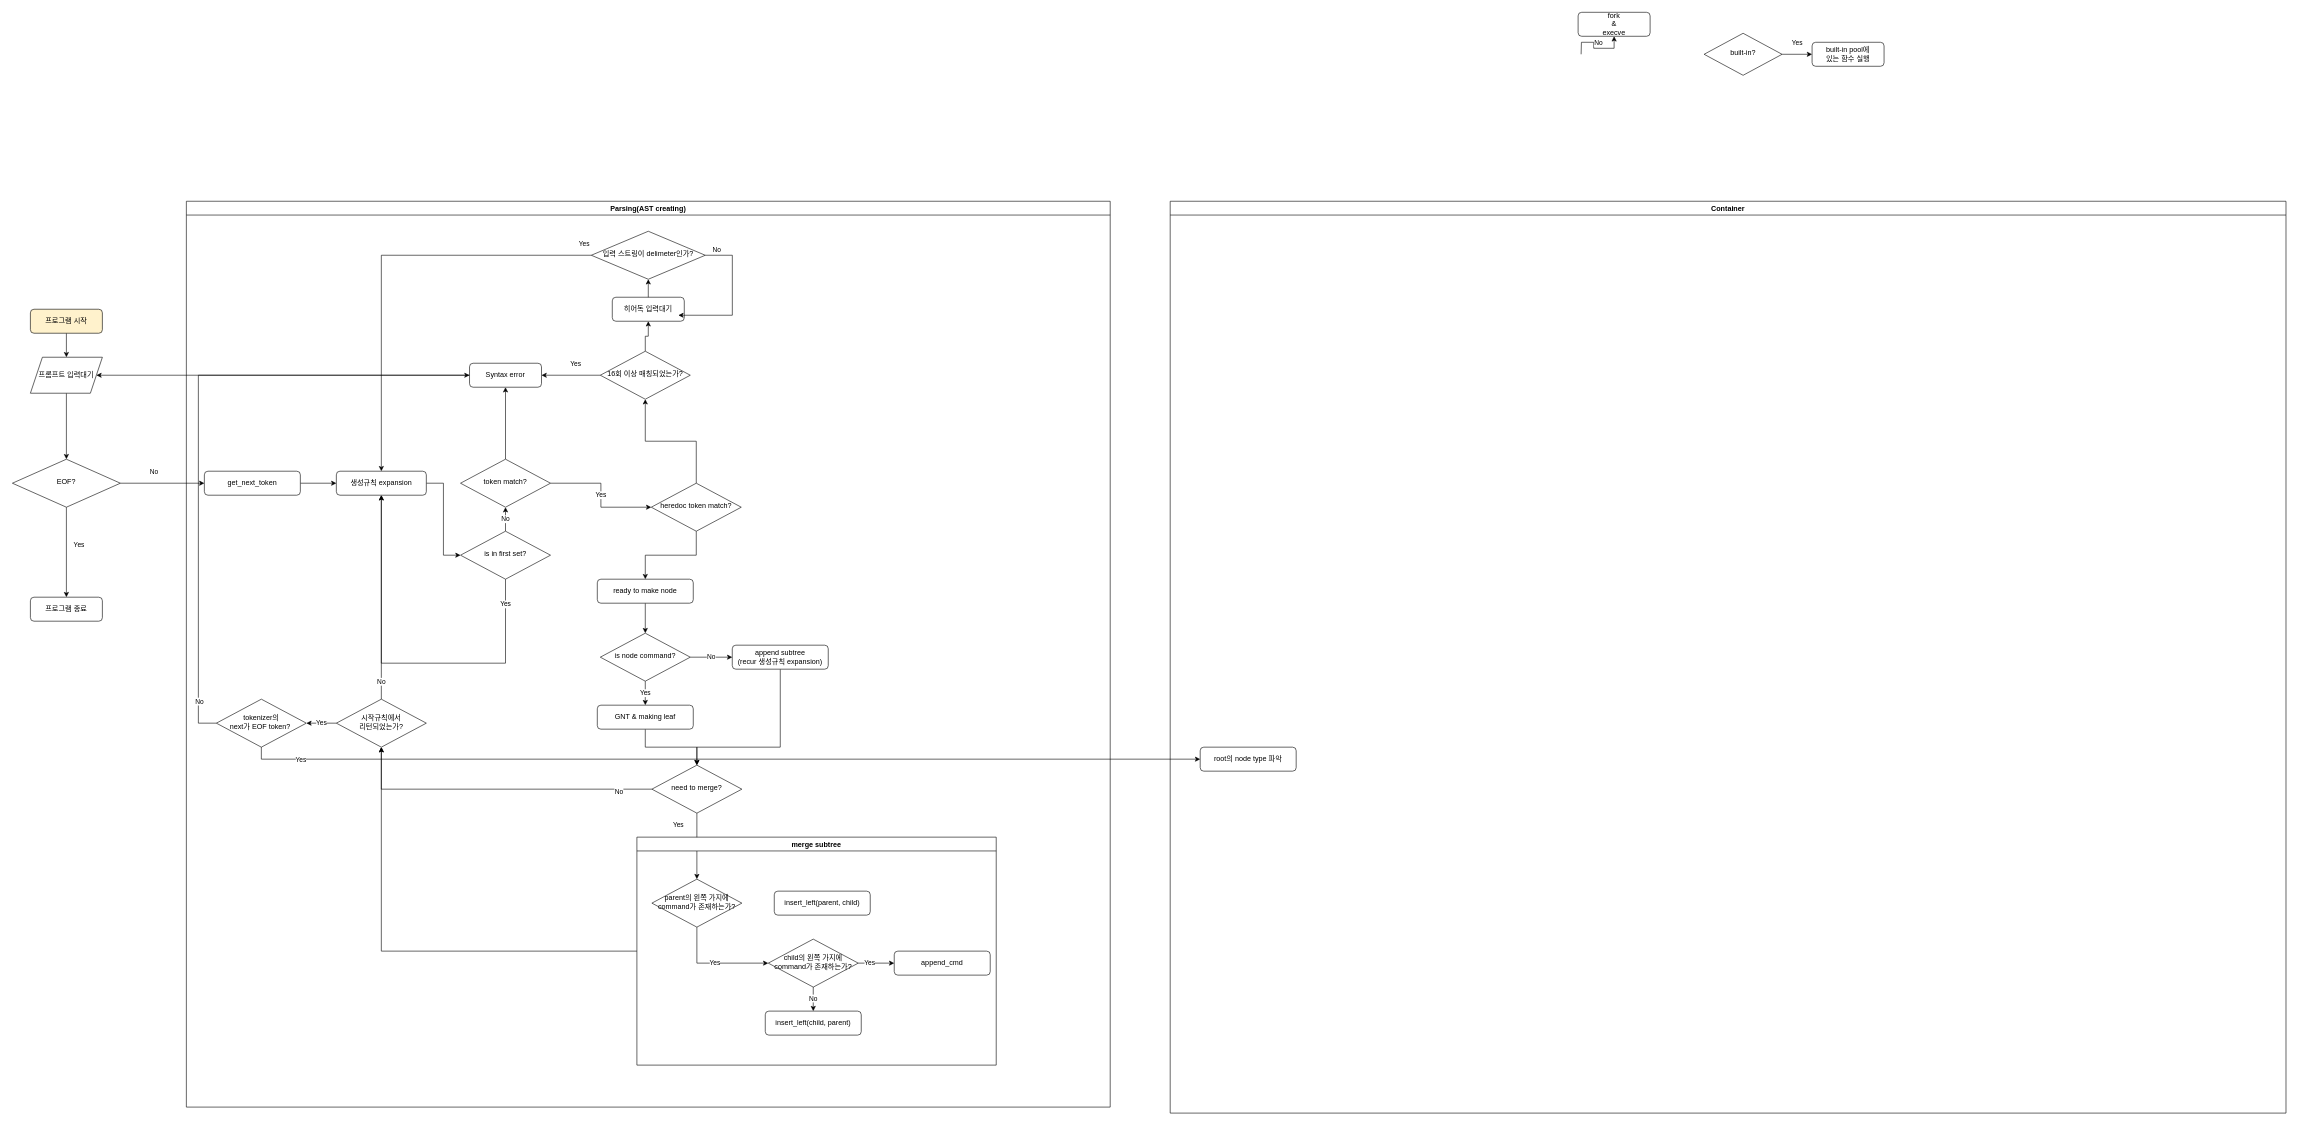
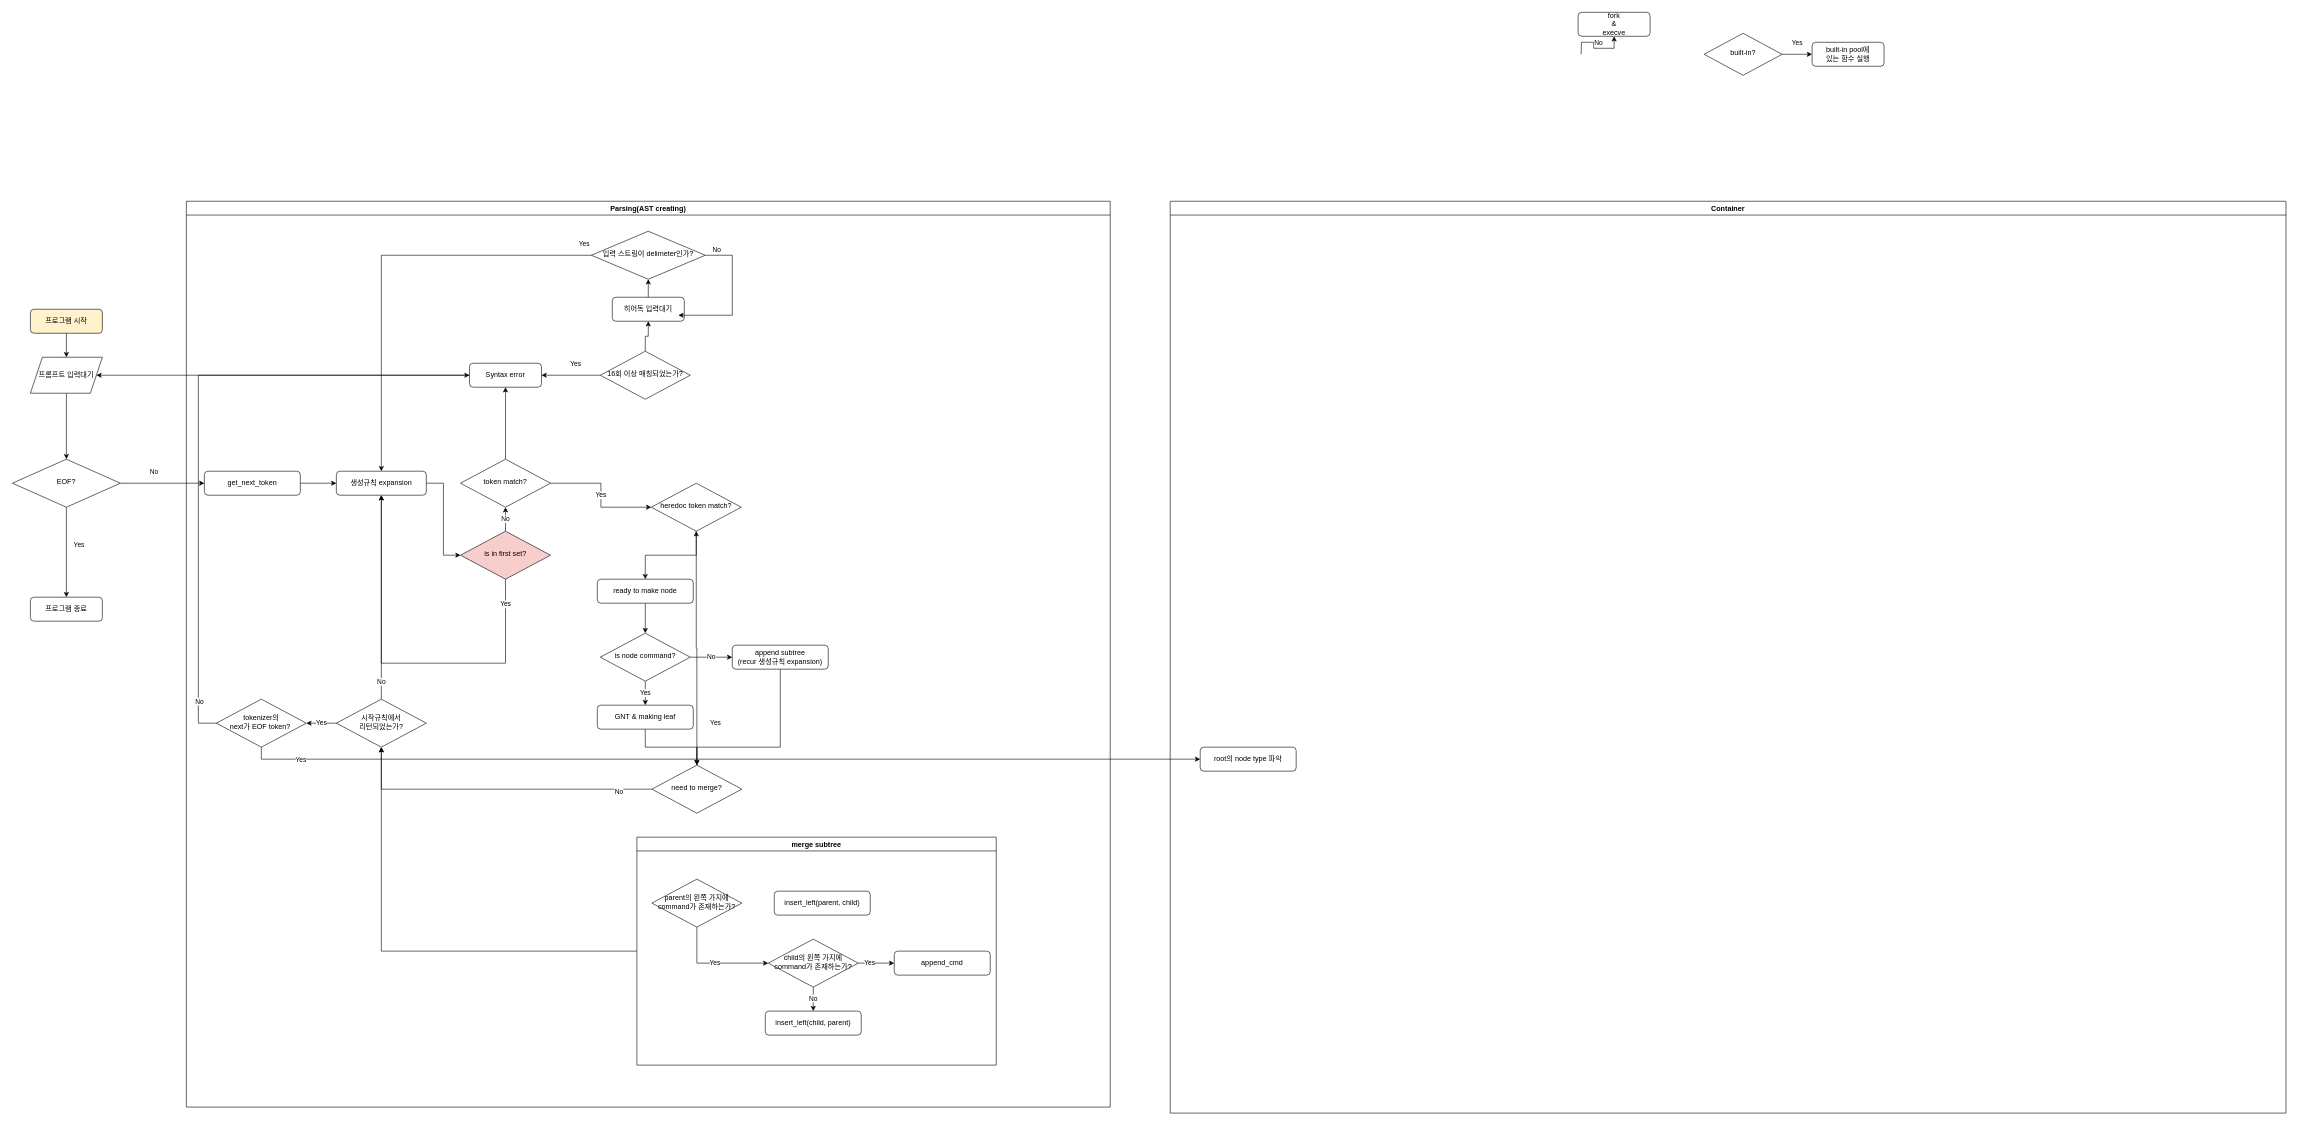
edge "heredoc token match?" -> "16회 이상 매칭되었는가?": removed
node "is in first set?": fillcolor #ffffff -> #f8cecc
edge "need to merge?" -> "parent의 왼쪽 가지에 command가 존재하는가?": now "need to merge?" -> "heredoc token match?"
